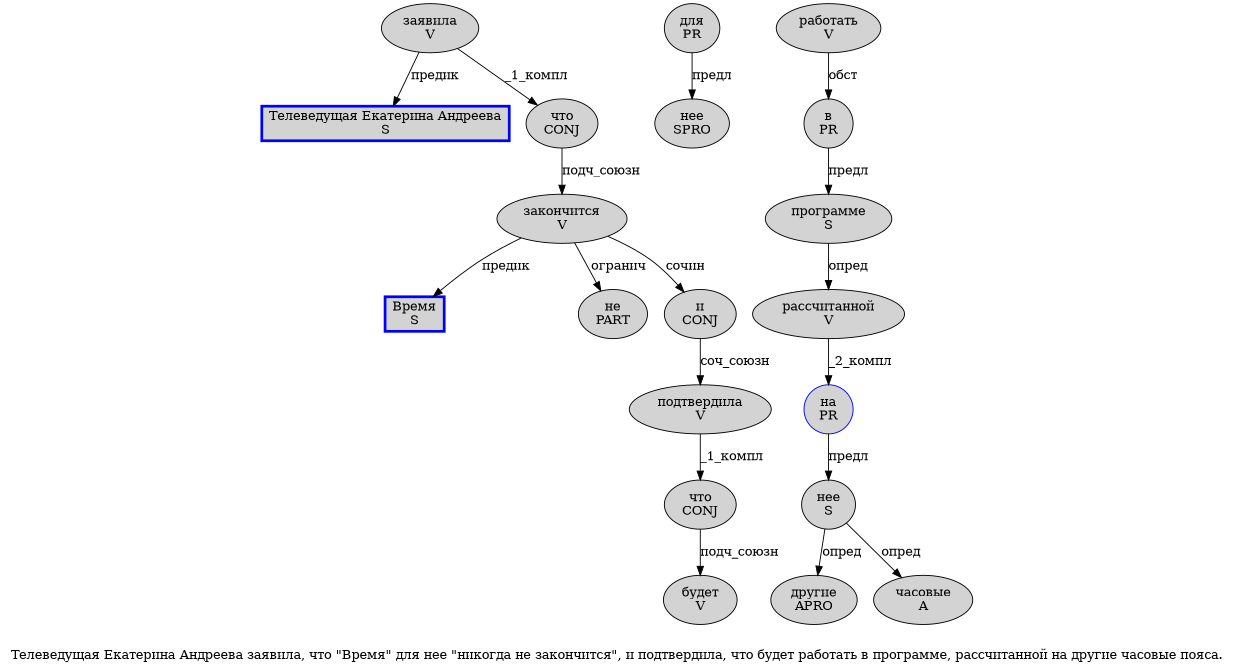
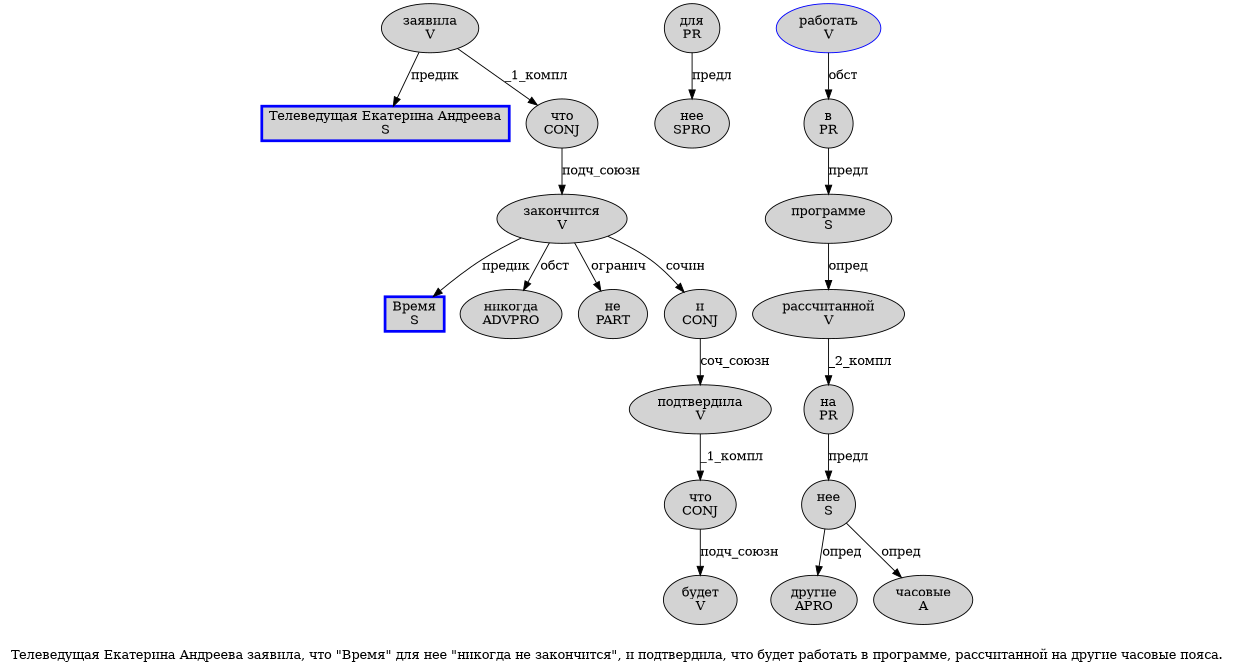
node "работать V": color black -> blue
node "никогда ADVPRO": added
node "на PR": color blue -> black
